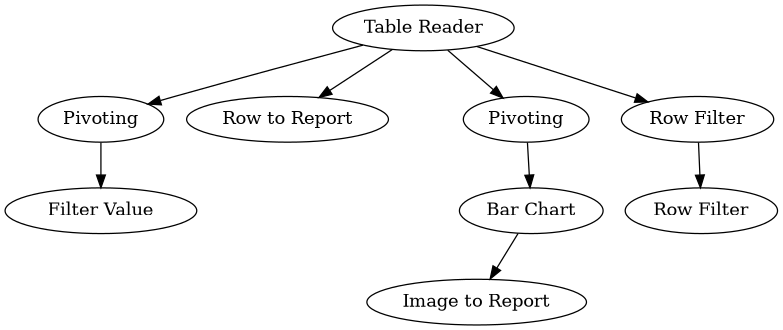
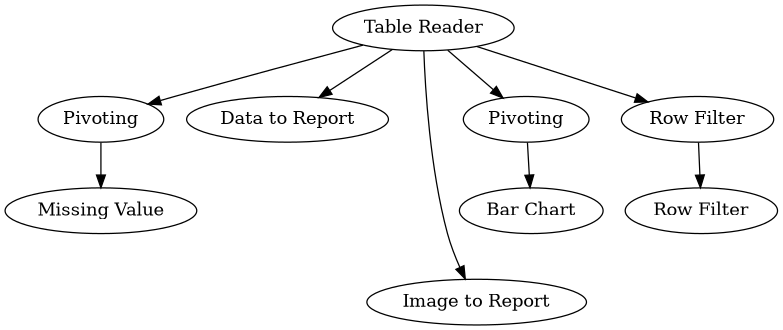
node "Row to Report": label "Row to Report" -> "Data to Report"
node "Filter Value": label "Filter Value" -> "Missing Value"
edge "Bar Chart" -> "Image to Report": now "Table Reader" -> "Image to Report"
